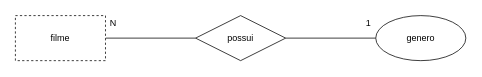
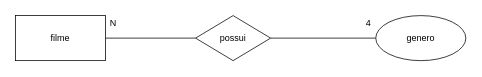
node "1": label "1" -> "4"
node "filme": style dashed -> solid
node "possui": size 90x45 -> 75x45
